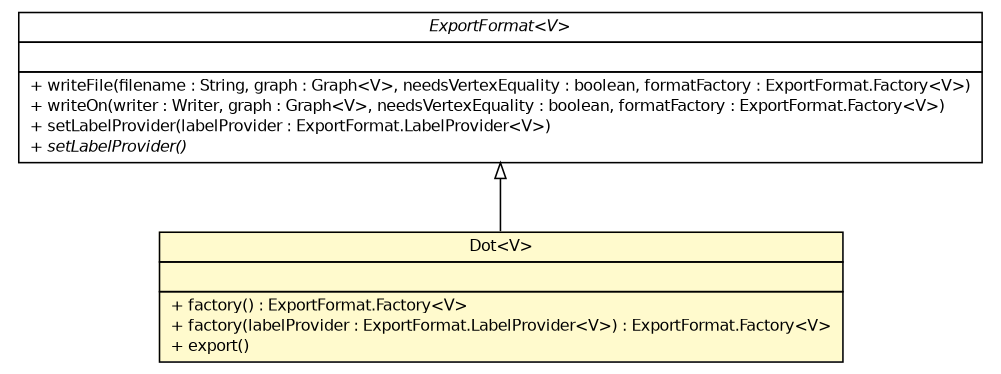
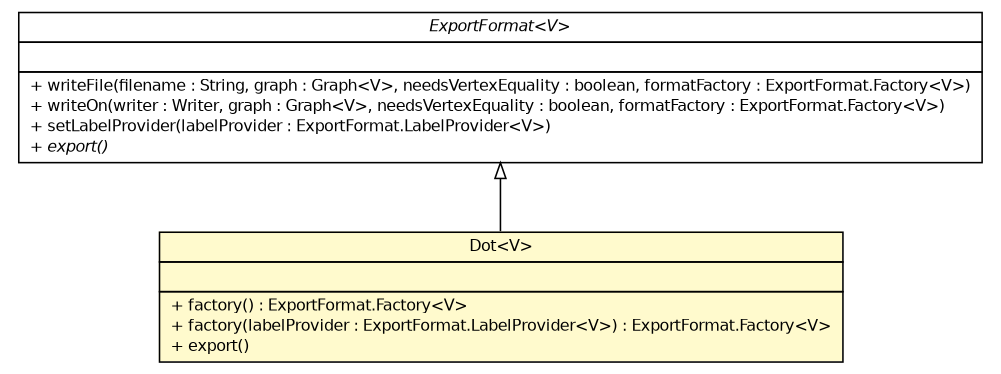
node "ExportFormat<V>": text "+ setLabelProvider()" -> "+ export()"
